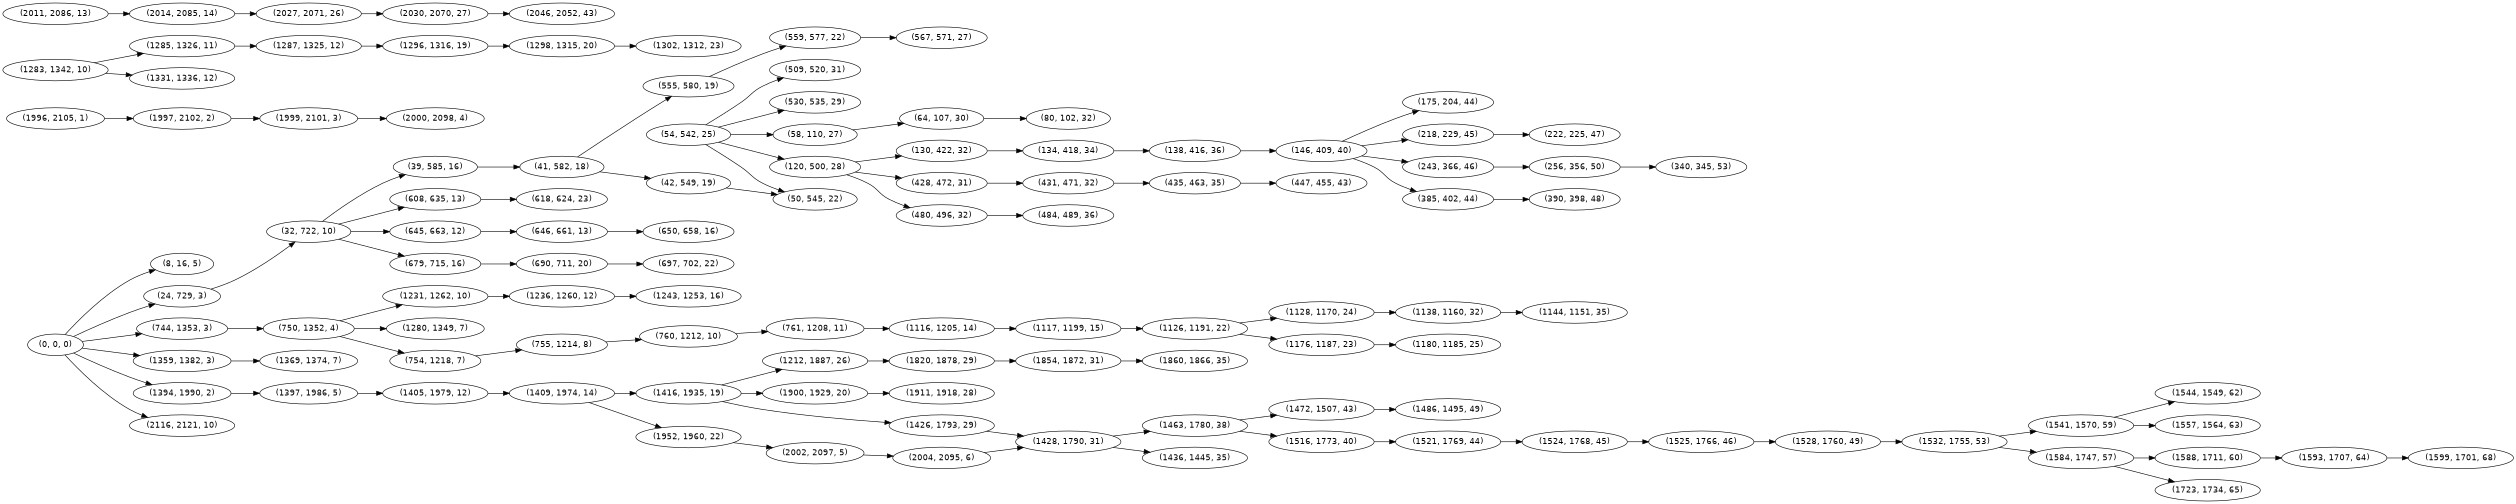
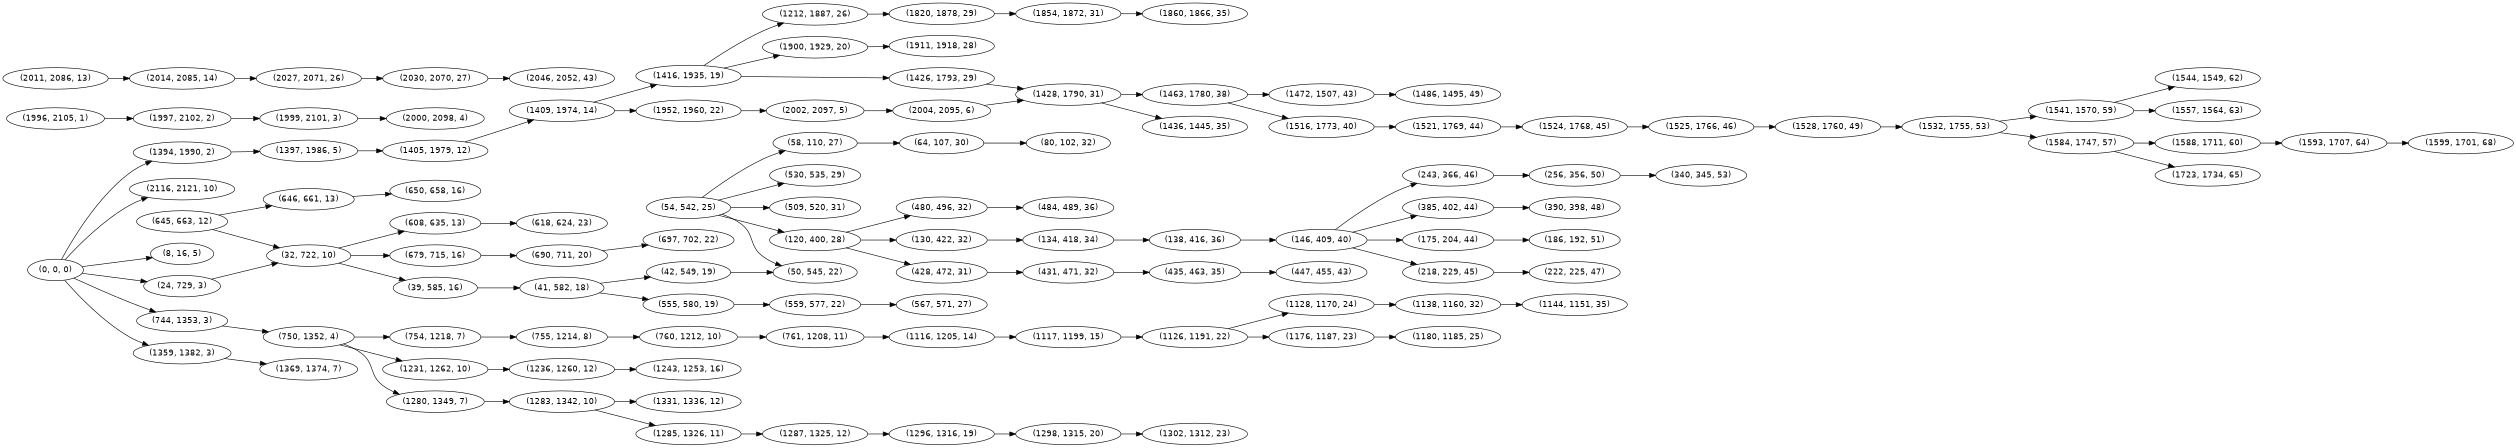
node "(120, 500, 28)": label "(120, 500, 28)" -> "(120, 400, 28)"
edge "(32, 722, 10)" -> "(645, 663, 12)": reversed
node "(186, 192, 51)": added
edge "(1280, 1349, 7)" -> "(1283, 1342, 10)": added
